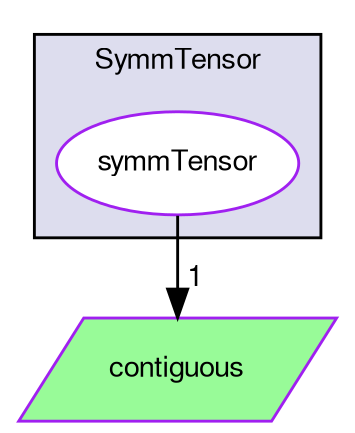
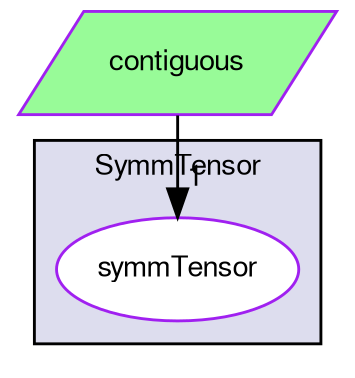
edge "symmTensor" -> "contiguous": reversed
